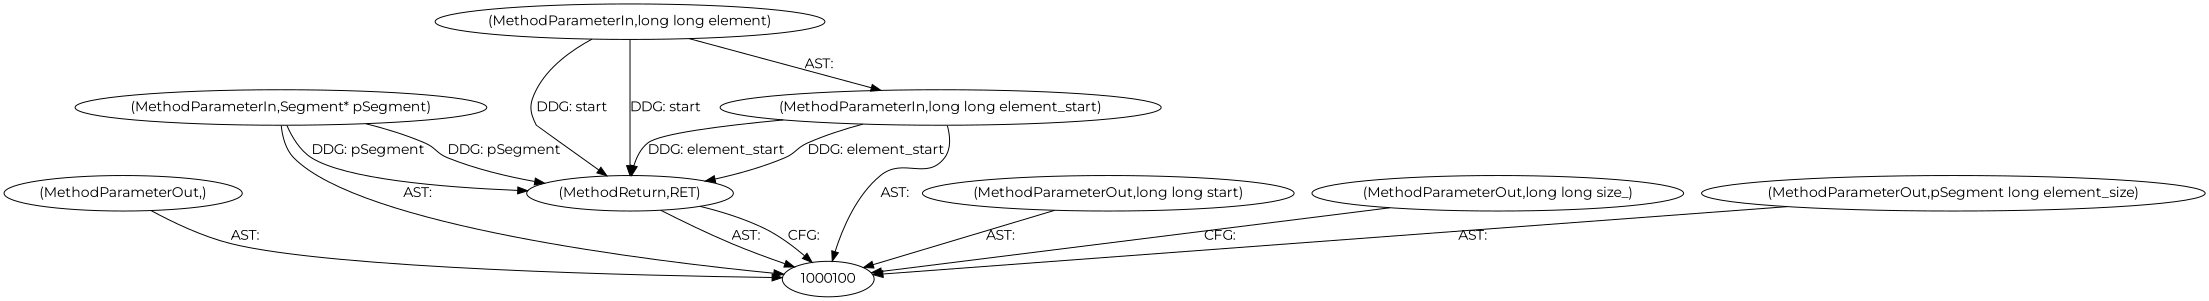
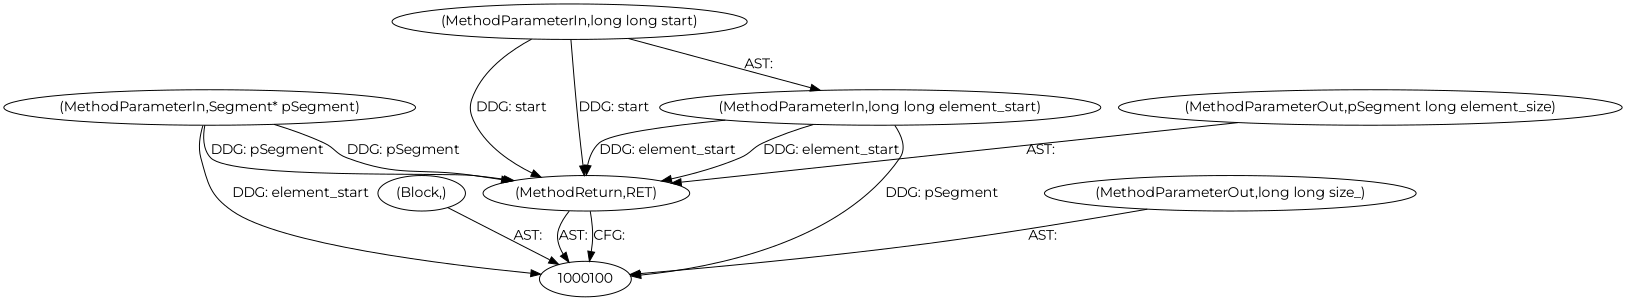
node "(MethodParameterIn,long long element)": label "(MethodParameterIn,long long element)" -> "(MethodParameterIn,long long start)"
node "(MethodParameterOut,)": label "(MethodParameterOut,)" -> "(Block,)"
edge "(MethodParameterIn,Segment* pSegment)" -> "1000100": label "AST: " -> "DDG: element_start"
edge "(MethodParameterIn,long long element_start)" -> "1000100": label "AST: " -> "DDG: pSegment"
node "(MethodParameterOut,long long start)": removed
edge "(MethodParameterOut,long long size_)" -> "1000100": label "CFG: " -> "AST: "
edge "(MethodParameterOut,pSegment long element_size)" -> "1000100": now "(MethodParameterOut,pSegment long element_size)" -> "(MethodReturn,RET)"
